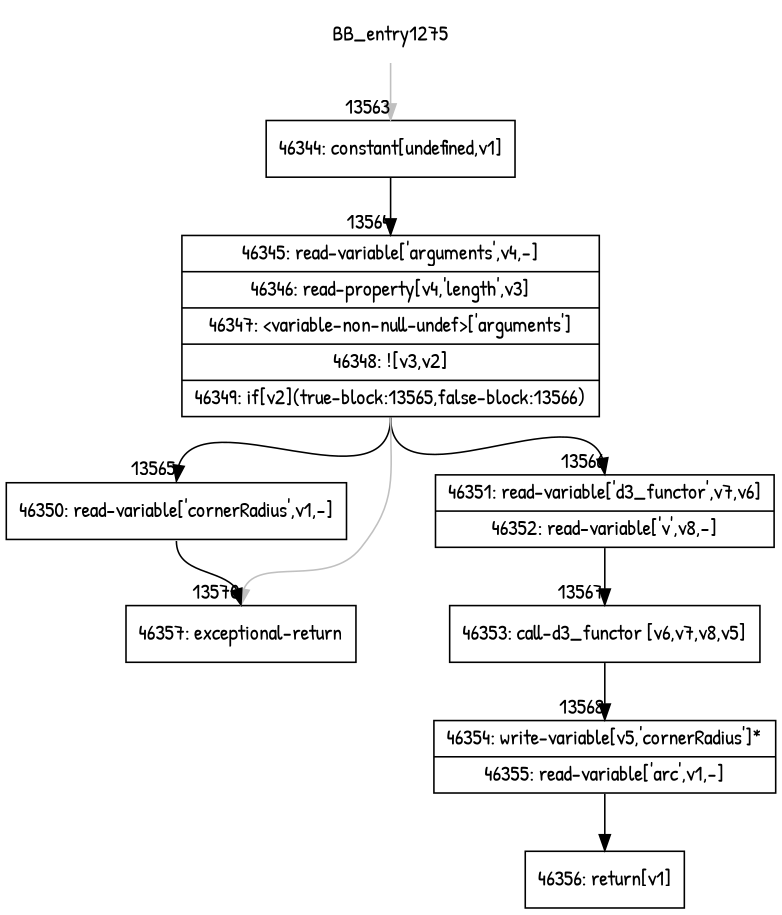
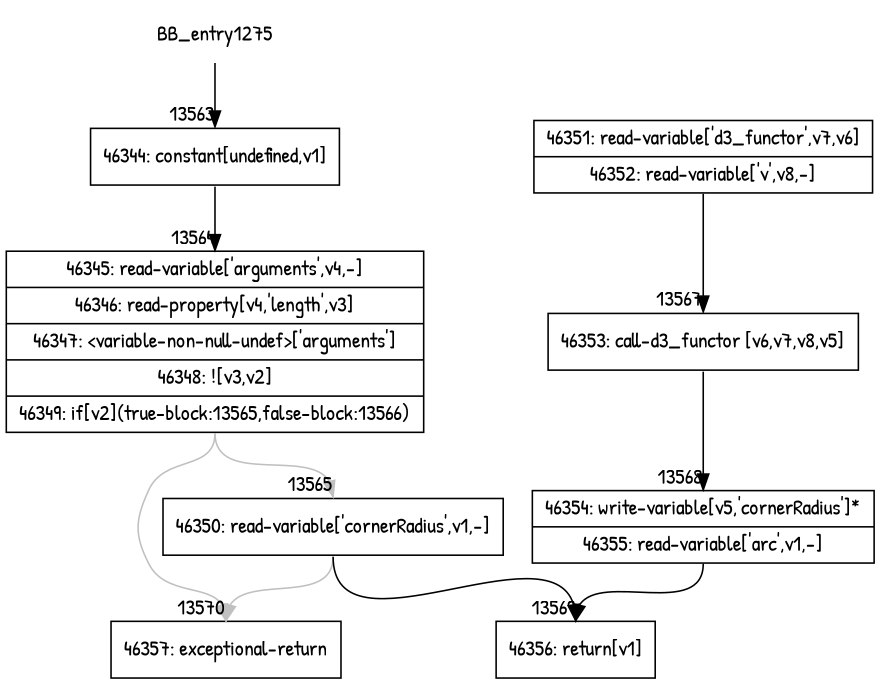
edge "BB_entry1275" -> "46344: constant[undefined,v1]": color gray -> black
edge "46345: read-variable['arguments',v4,-]" -> "46351: read-variable['d3_functor',v7,v6]": removed
edge "46345: read-variable['arguments',v4,-]" -> "46350: read-variable['cornerRadius',v1,-]": color black -> gray
edge "46350: read-variable['cornerRadius',v1,-]" -> "46357: exceptional-return": color black -> gray
edge "46350: read-variable['cornerRadius',v1,-]" -> "46356: return[v1]": added
